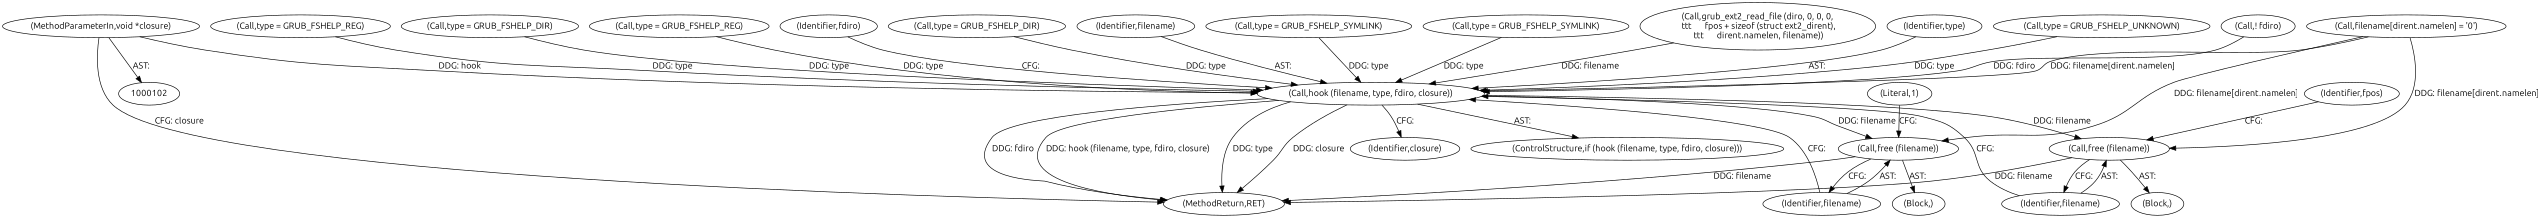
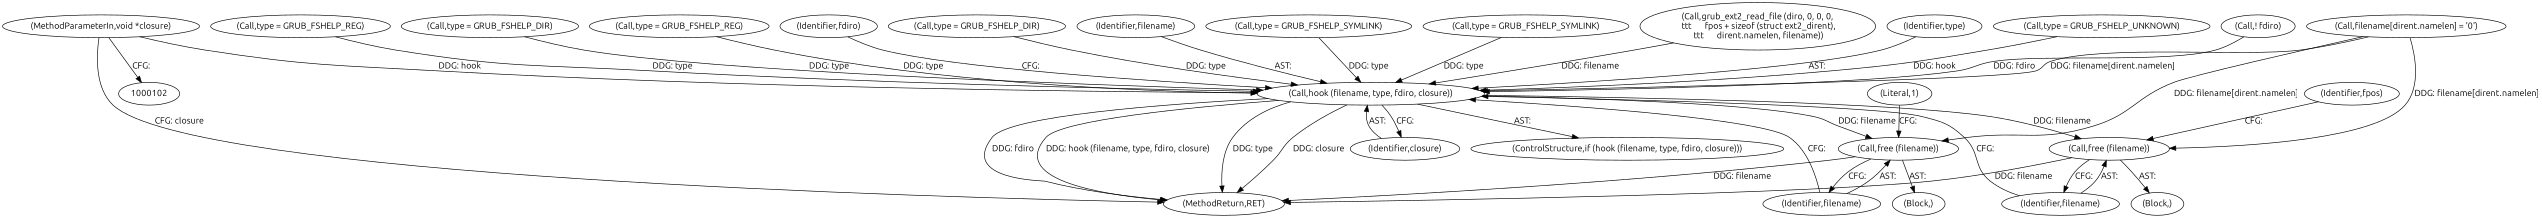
edge "(MethodParameterIn,void *closure)" -> "1000102": label "AST: " -> "CFG: "
edge "(Call,type = GRUB_FSHELP_UNKNOWN)" -> "(Call,hook (filename, type, fdiro, closure))": label "DDG: type" -> "DDG: hook"
edge "(Identifier,closure)" -> "(Call,hook (filename, type, fdiro, closure))": added, label "AST:"
